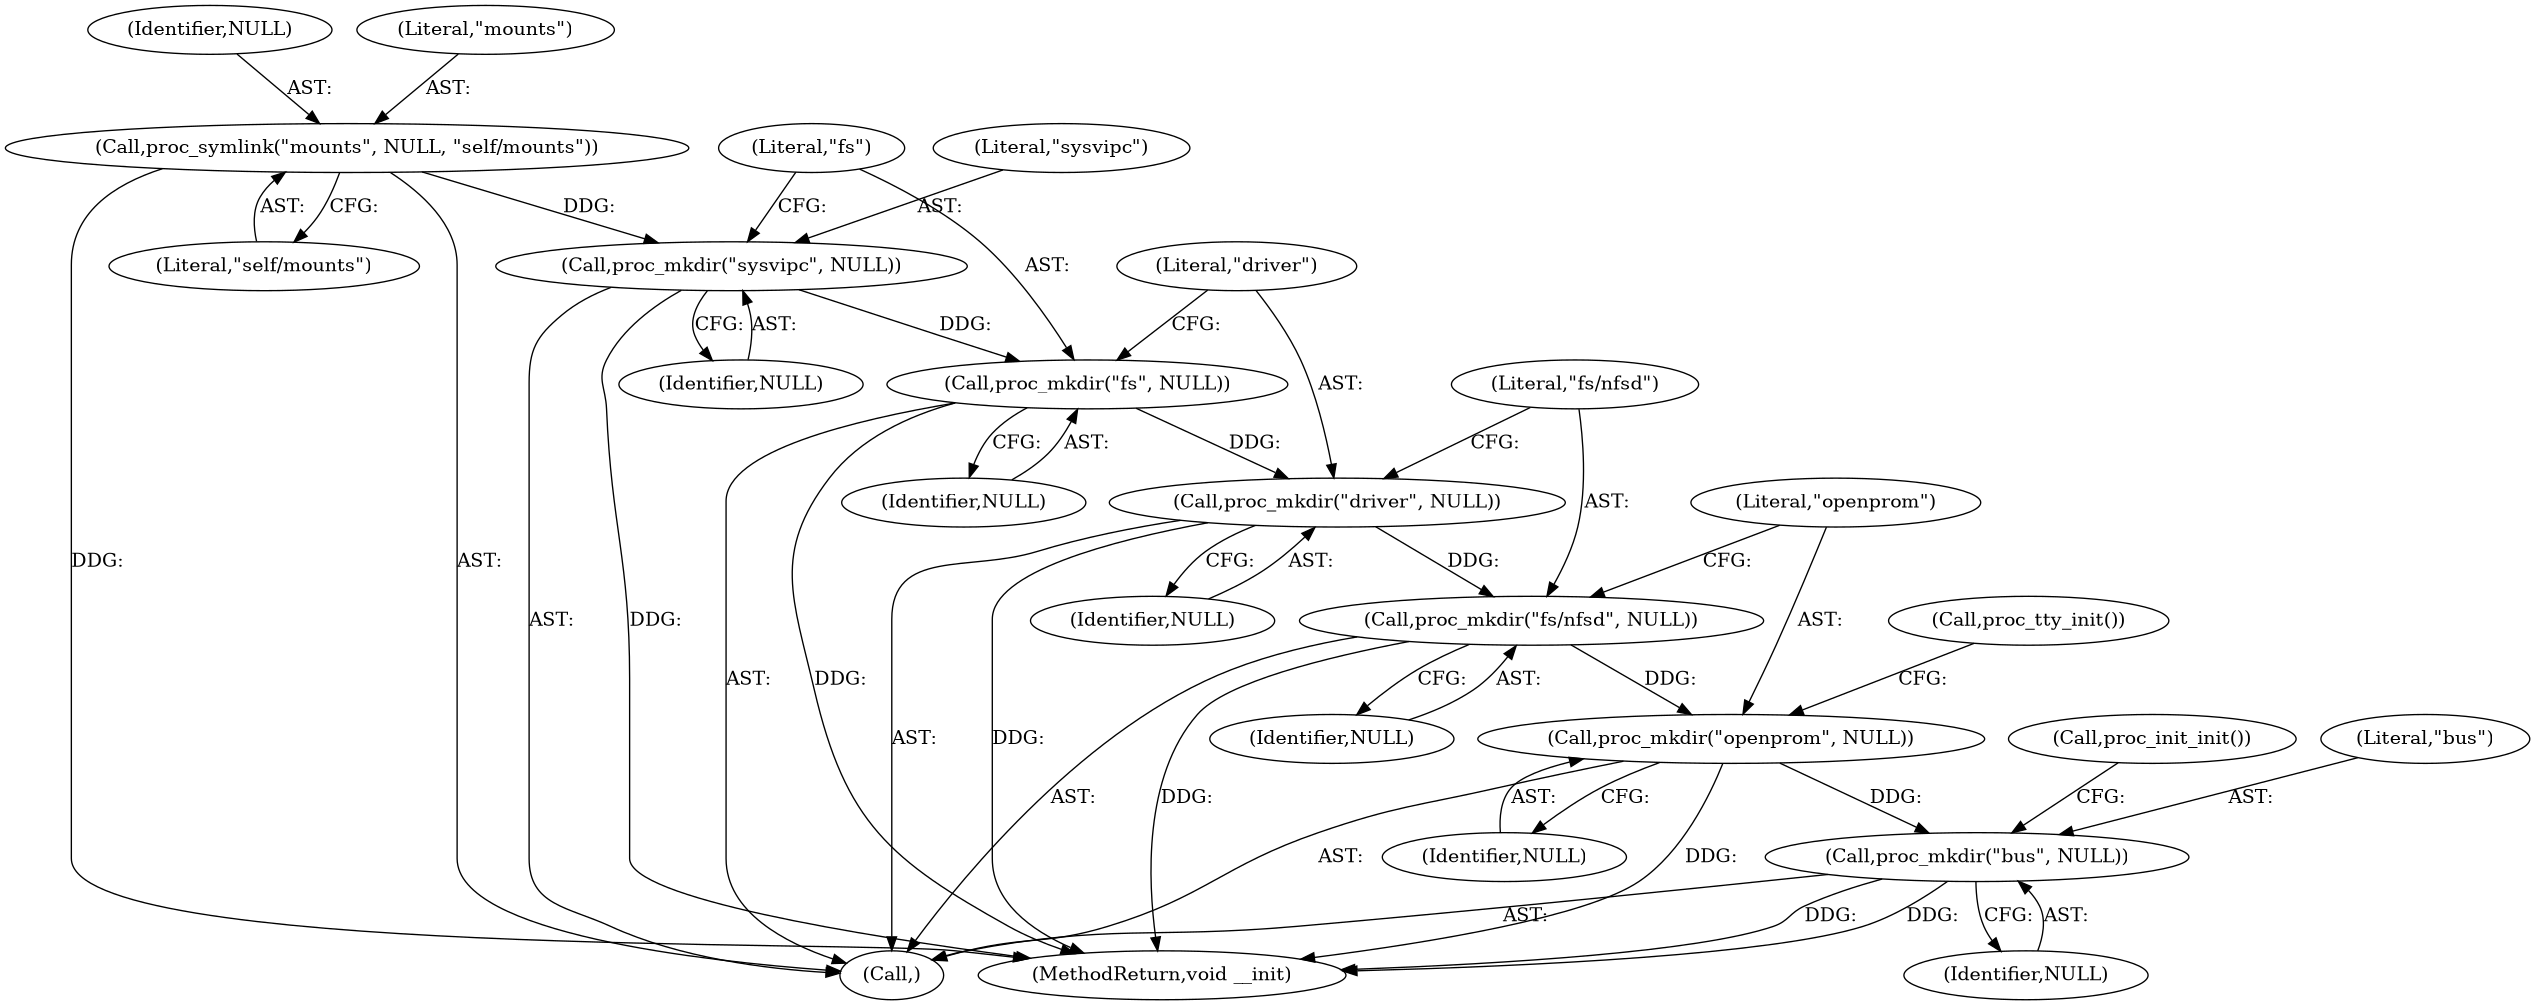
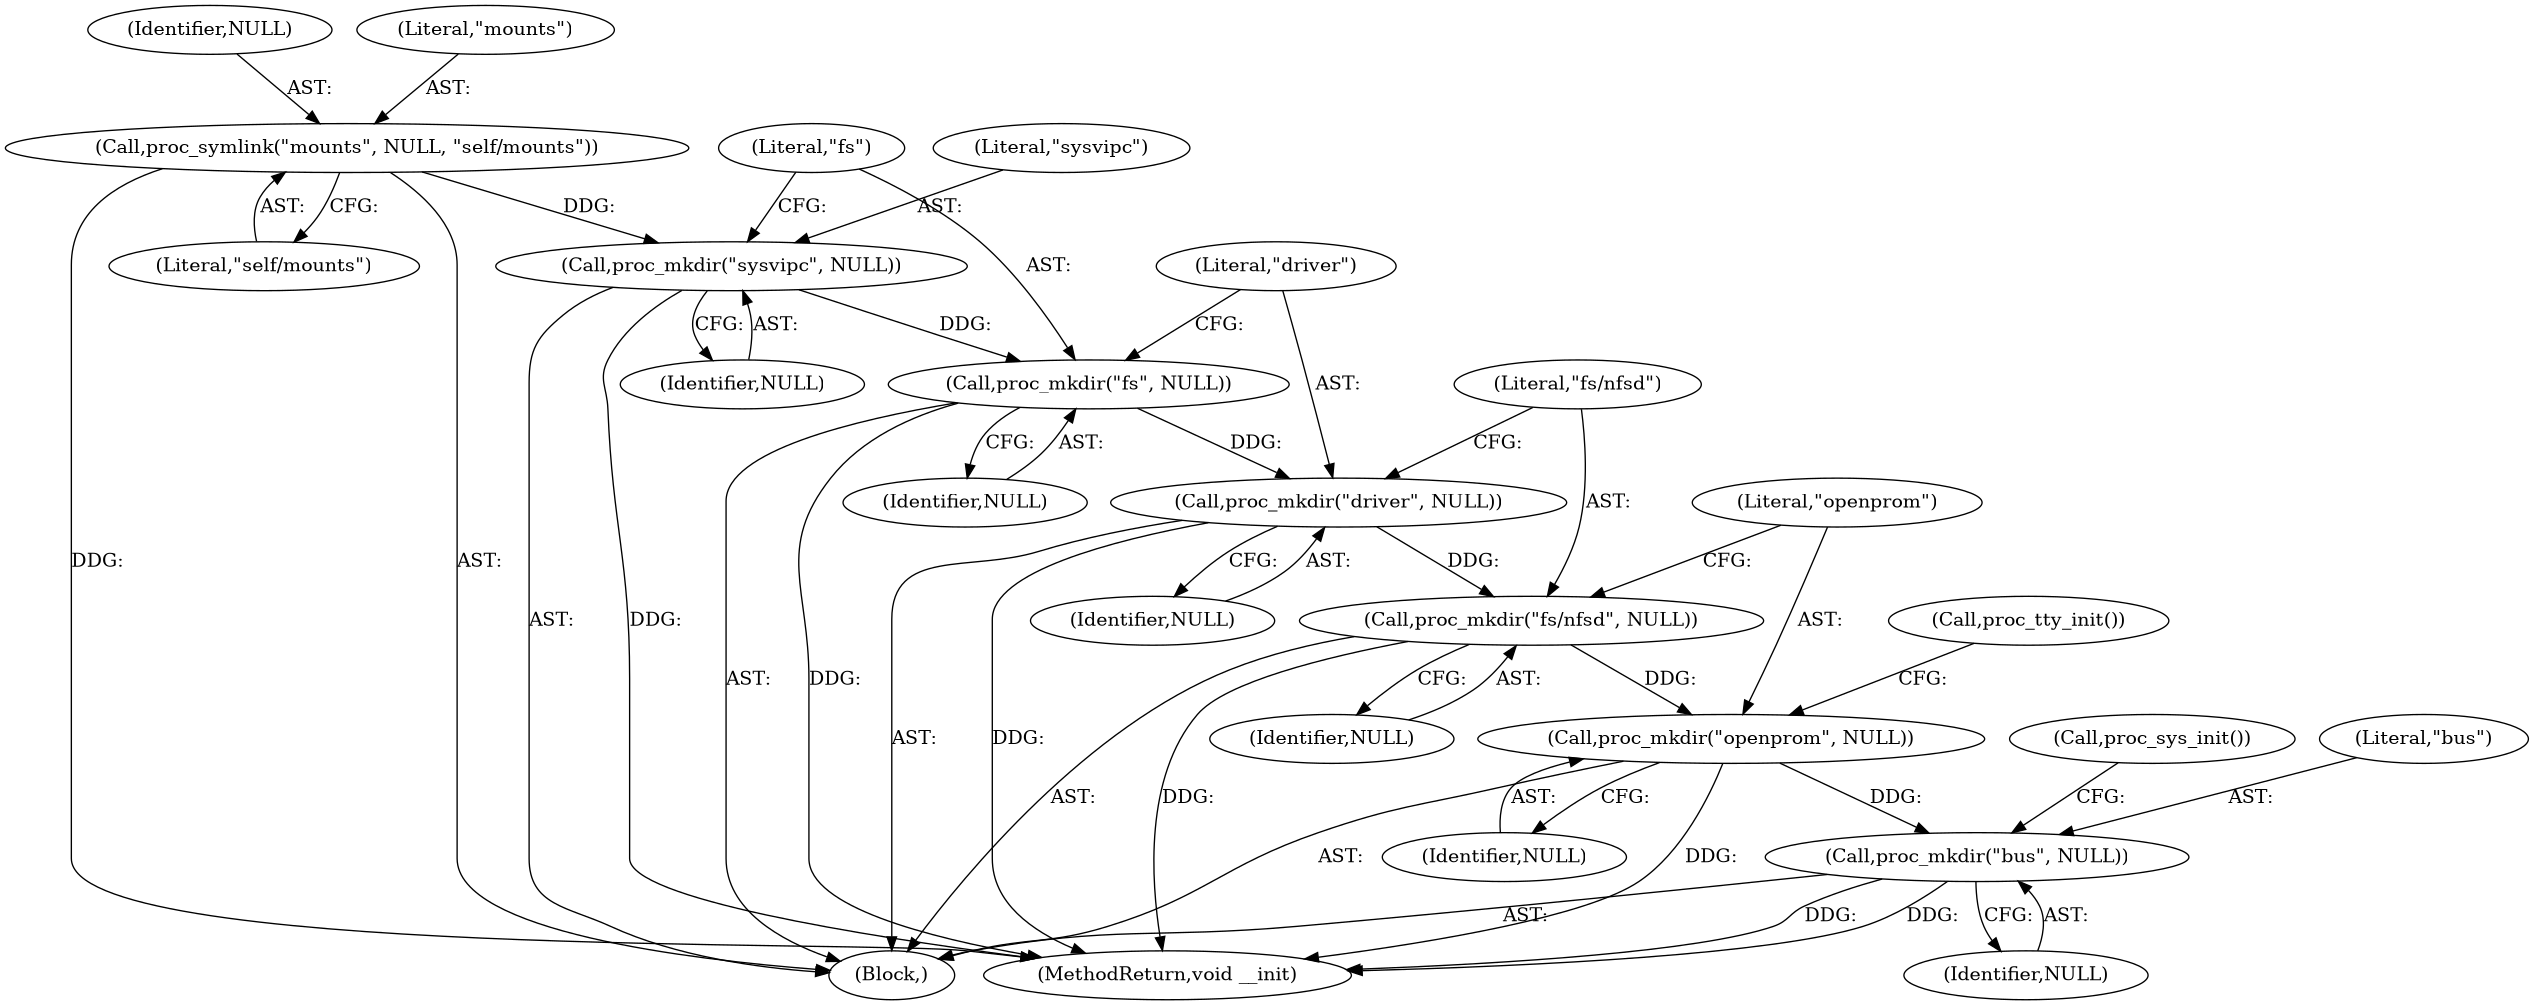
node "(Call,proc_init_init())": label "(Call,proc_init_init())" -> "(Call,proc_sys_init())"
node "(Call,)": label "(Call,)" -> "(Block,)"
